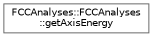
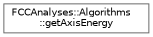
node "FCCAnalyses::FCCAnalyses ::getAxisEnergy": label "FCCAnalyses::FCCAnalyses ::getAxisEnergy" -> "FCCAnalyses::Algorithms ::getAxisEnergy"
